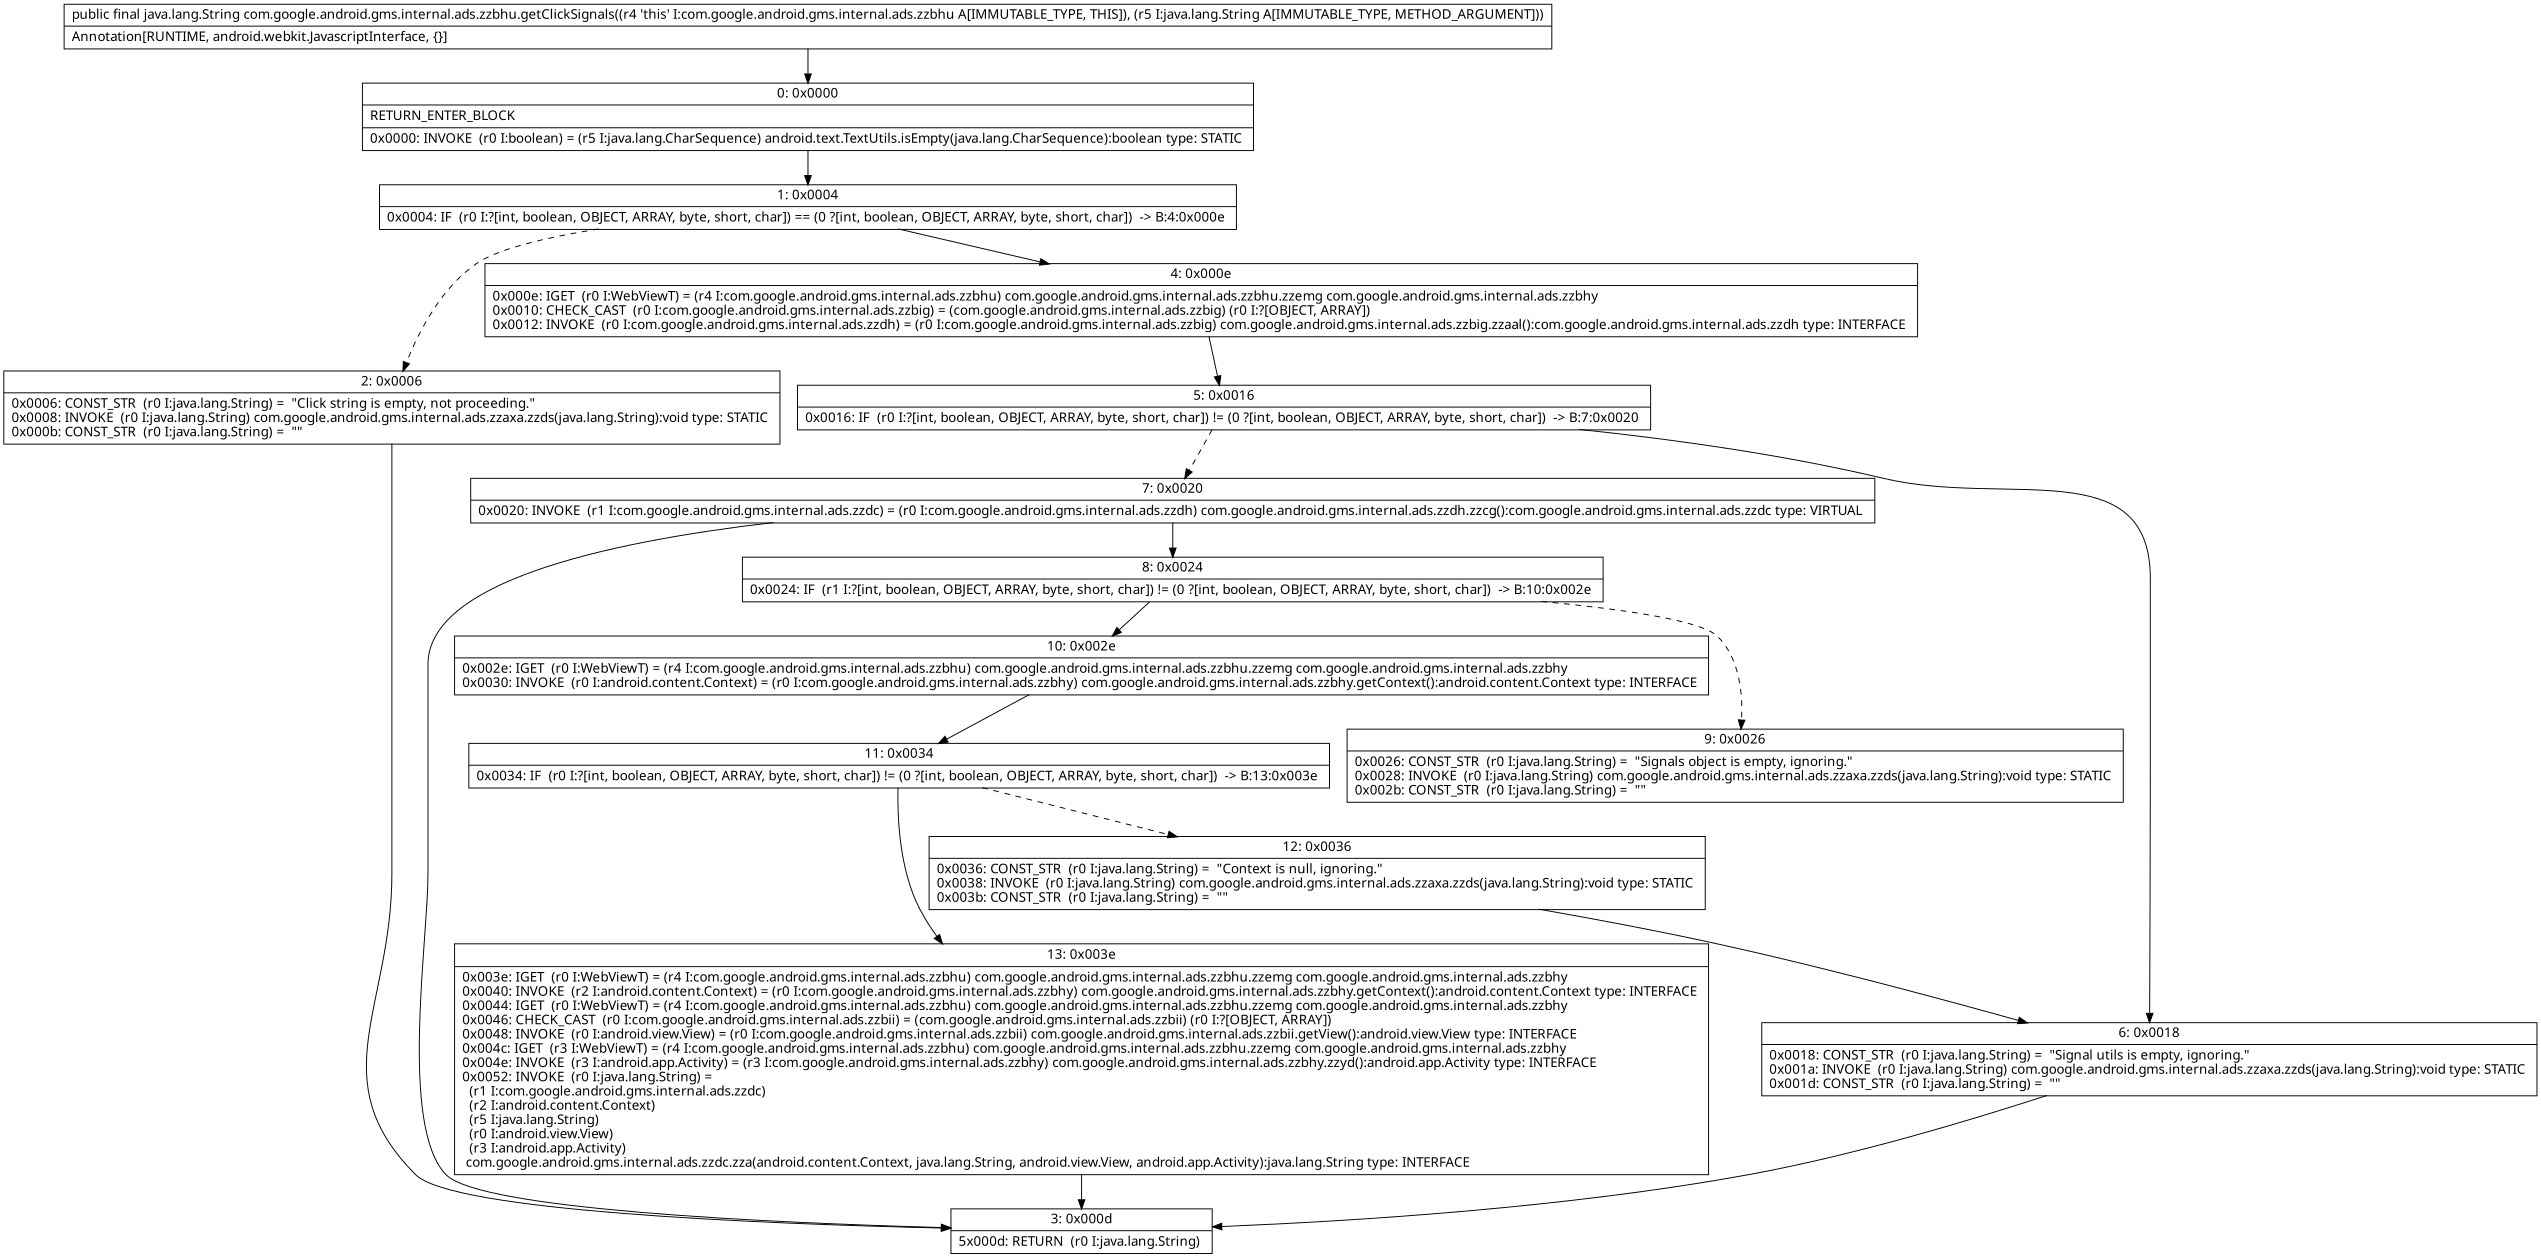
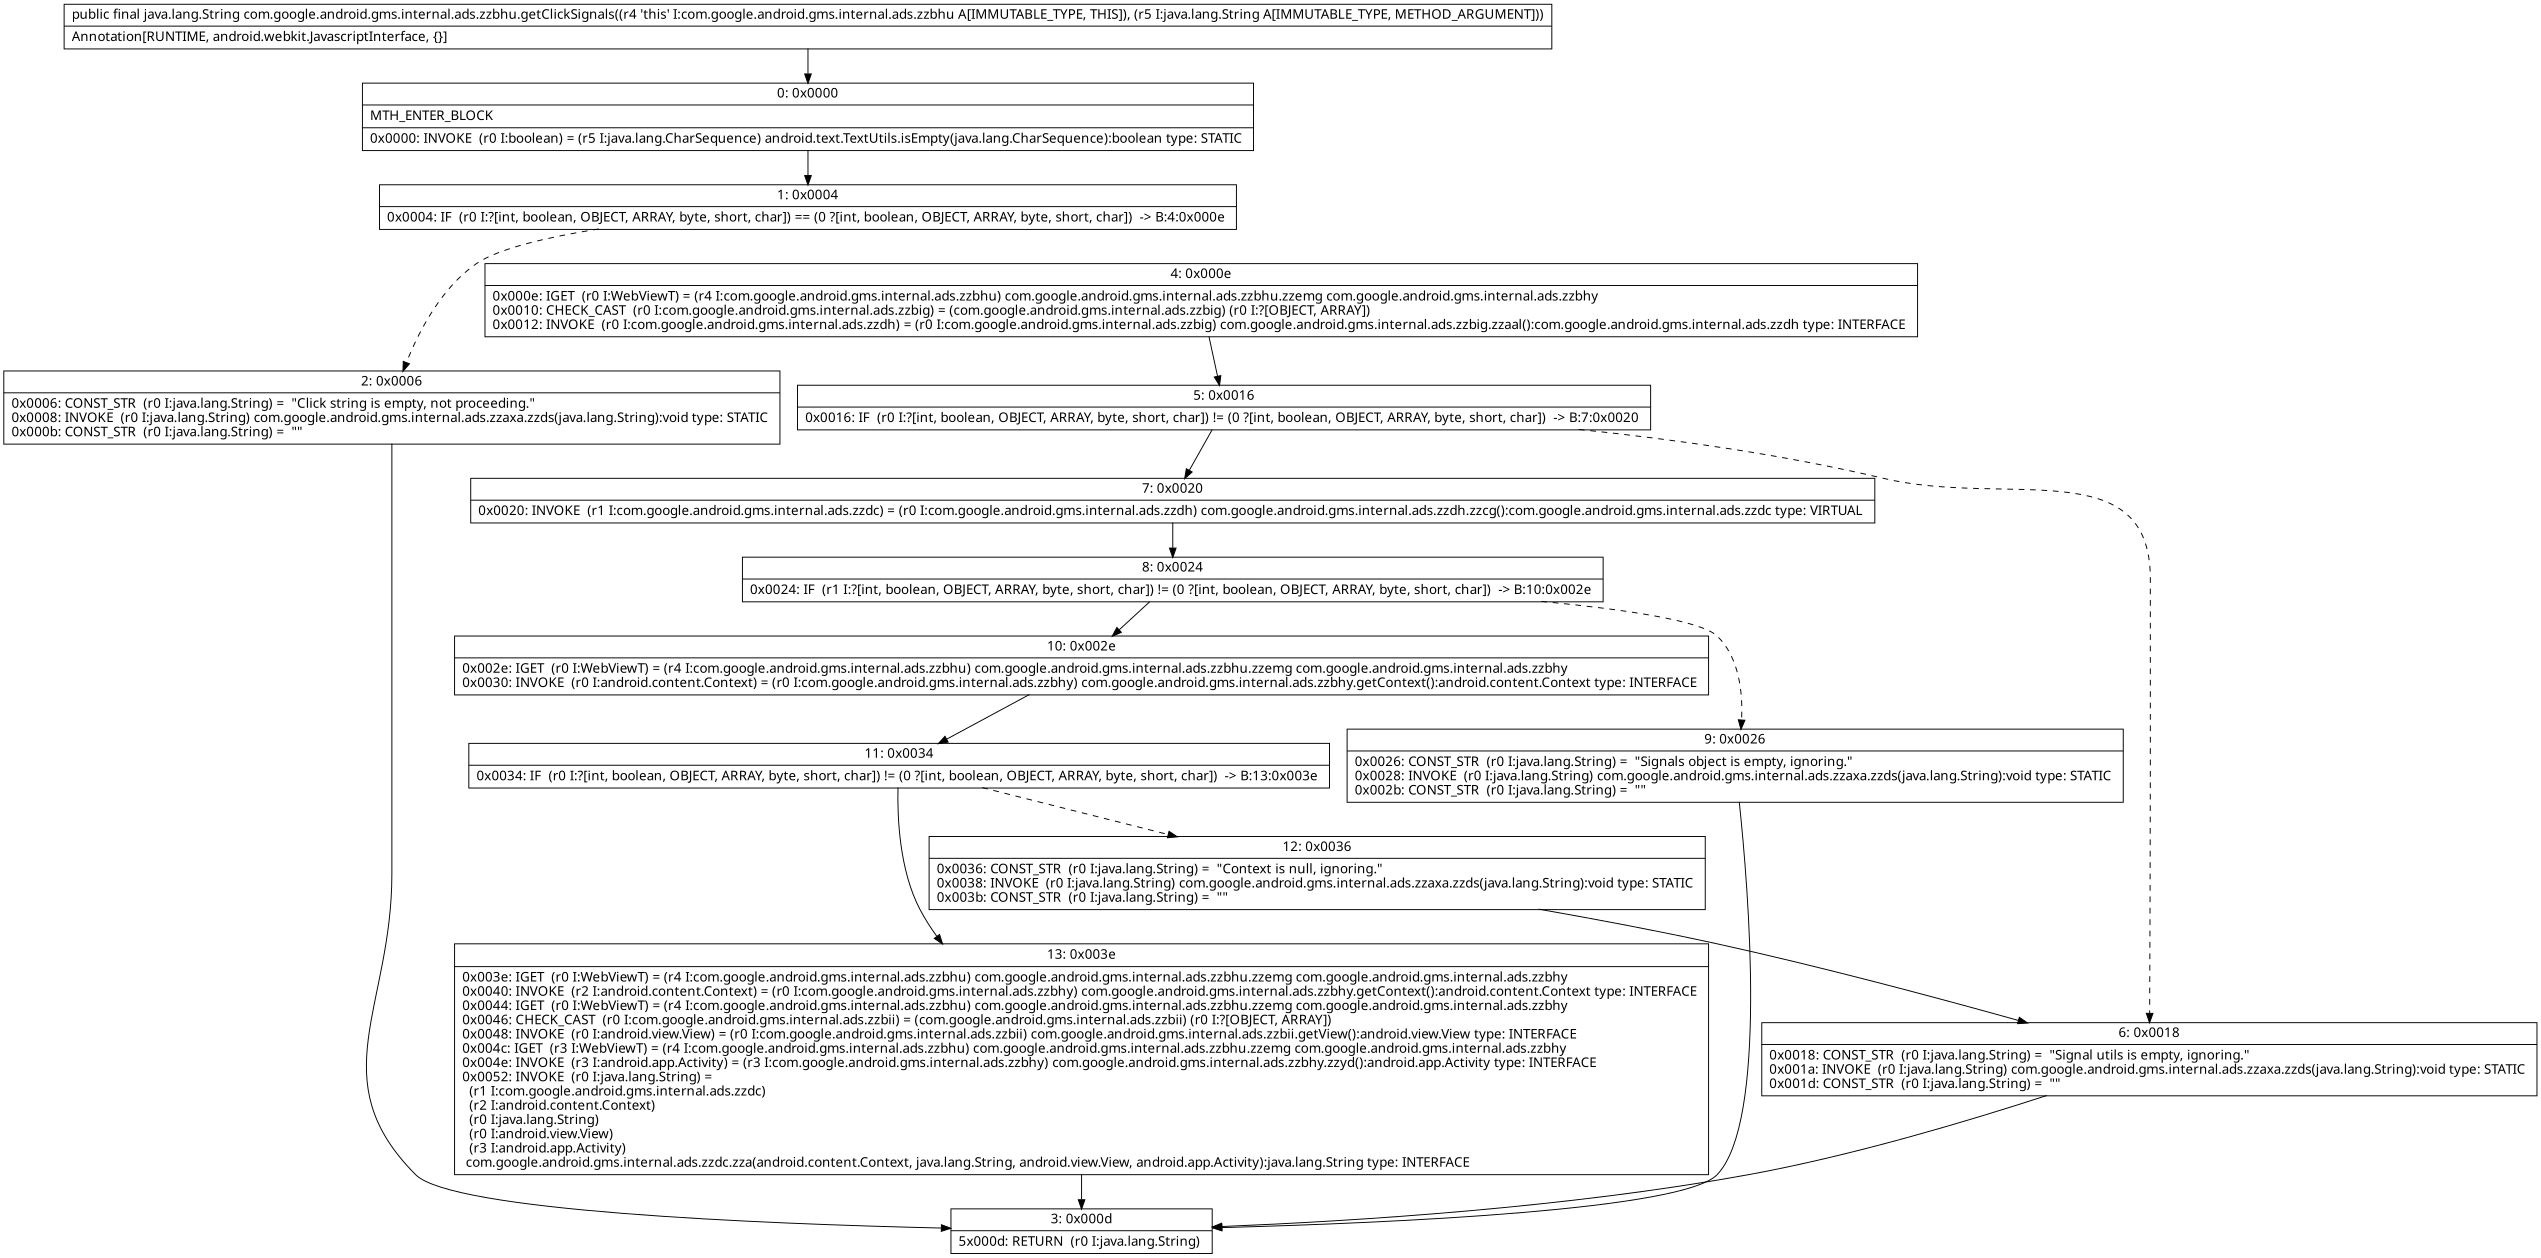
node "0: 0x0000": text "RETURN_ENTER_BLOCK" -> "MTH_ENTER_BLOCK"
edge "1: 0x0004" -> "4: 0x000e": removed
edge "5: 0x0016" -> "7: 0x0020": style dashed -> solid
edge "5: 0x0016" -> "6: 0x0018": style solid -> dashed
edge "7: 0x0020" -> "3: 0x000d": now "9: 0x0026" -> "3: 0x000d"
node "13: 0x003e": text "(r5 I:java.lang.String)" -> "(r0 I:java.lang.String)"
